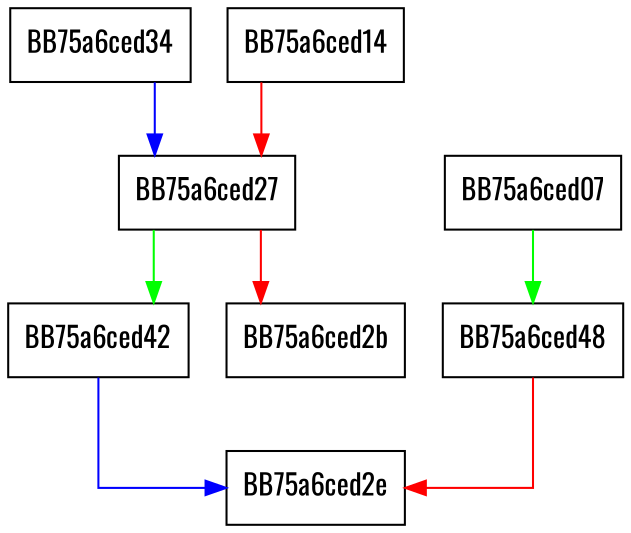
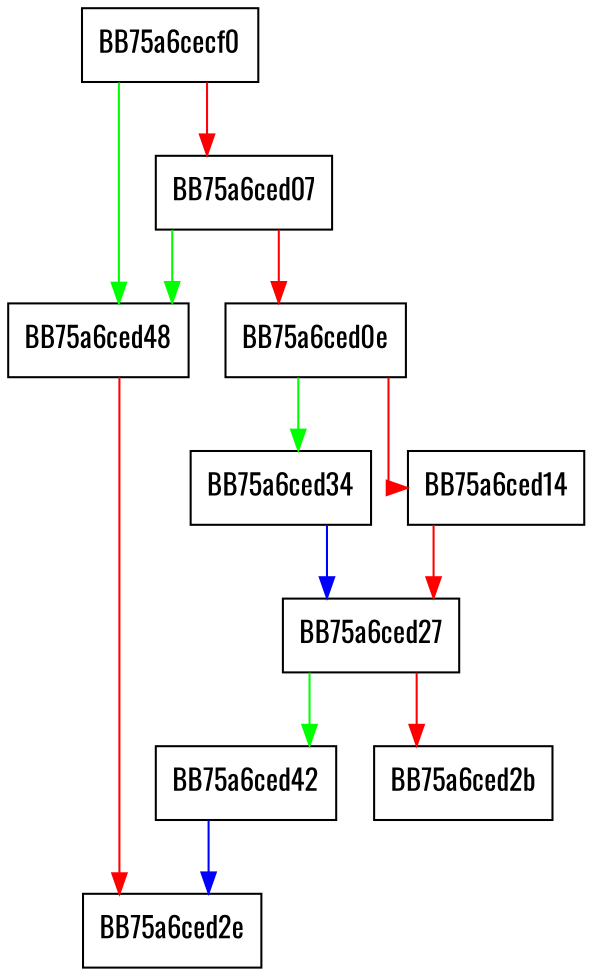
node "BB75a6cecf0": added
node "BB75a6ced0e": added
